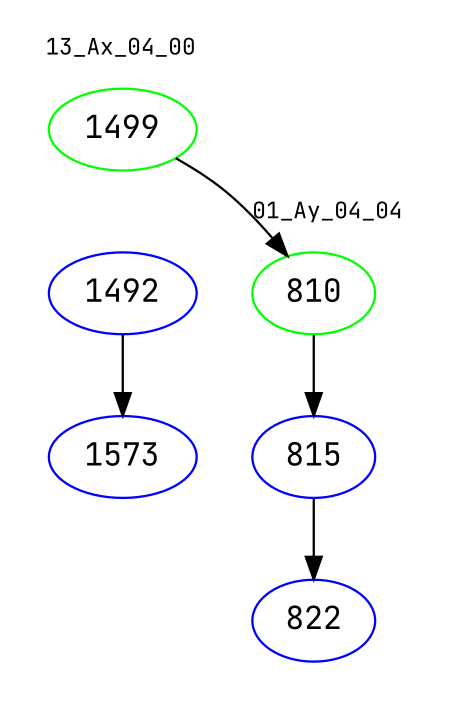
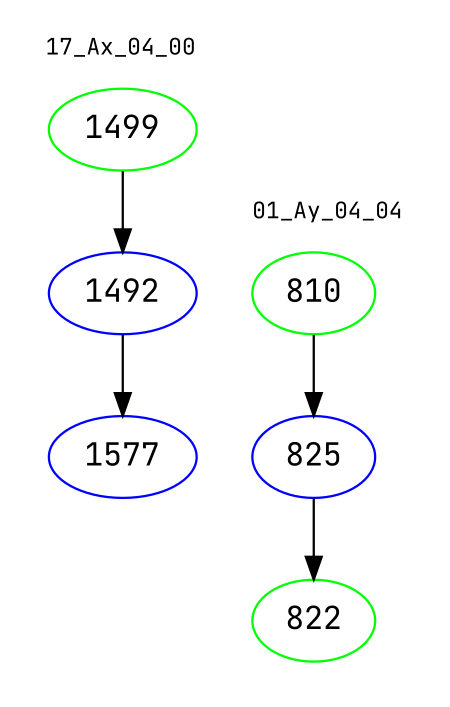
cluster "13_Ax_04_00": label "13_Ax_04_00" -> "17_Ax_04_00"
edge "1499" -> "810": now "1499" -> "1492"
node "1573": label "1573" -> "1577"
node "815": label "815" -> "825"
node "822": color blue -> green
